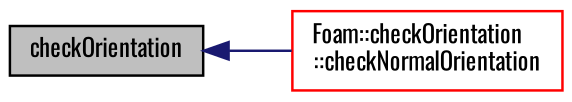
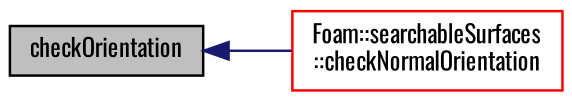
node "Foam::checkOrientation ::checkNormalOrientation": label "Foam::checkOrientation ::checkNormalOrientation" -> "Foam::searchableSurfaces ::checkNormalOrientation"
